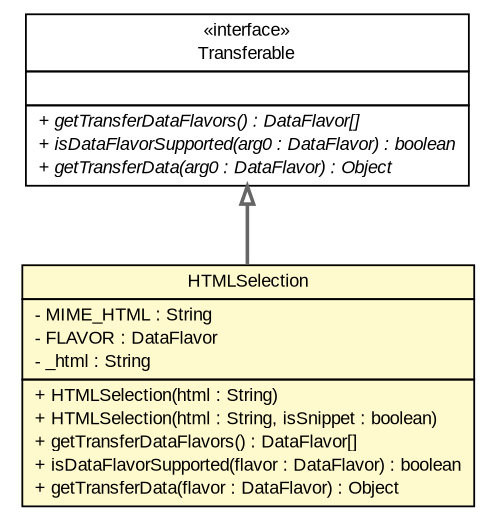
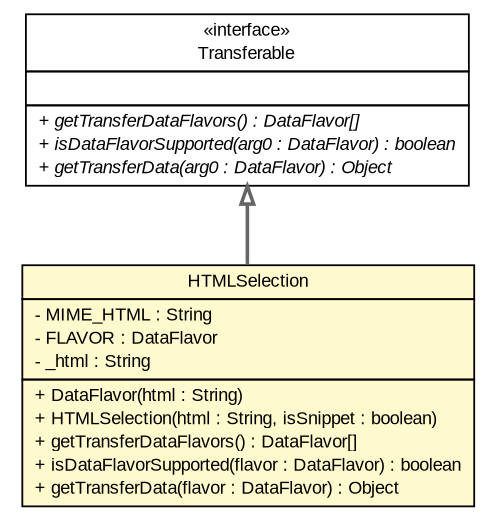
node "HTMLSelection": text "+ HTMLSelection(html : String)" -> "+ DataFlavor(html : String)"
